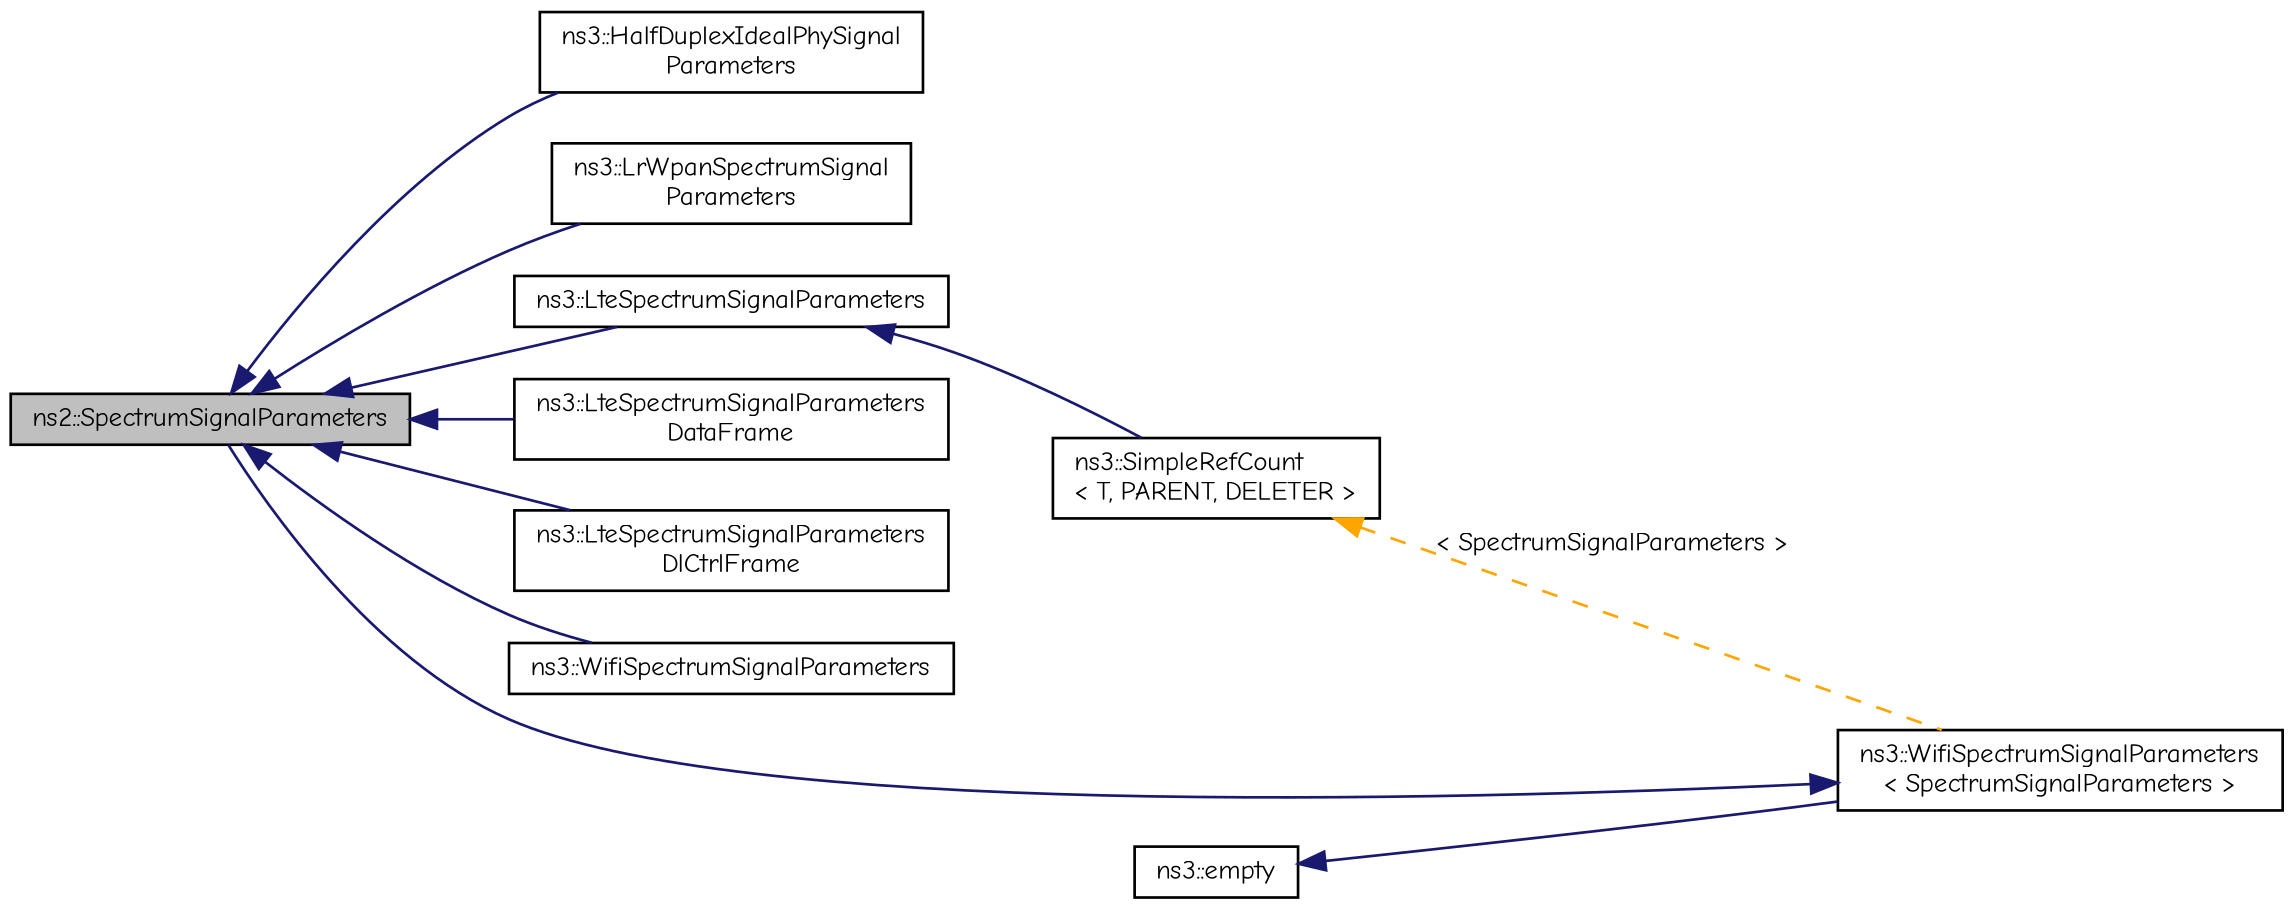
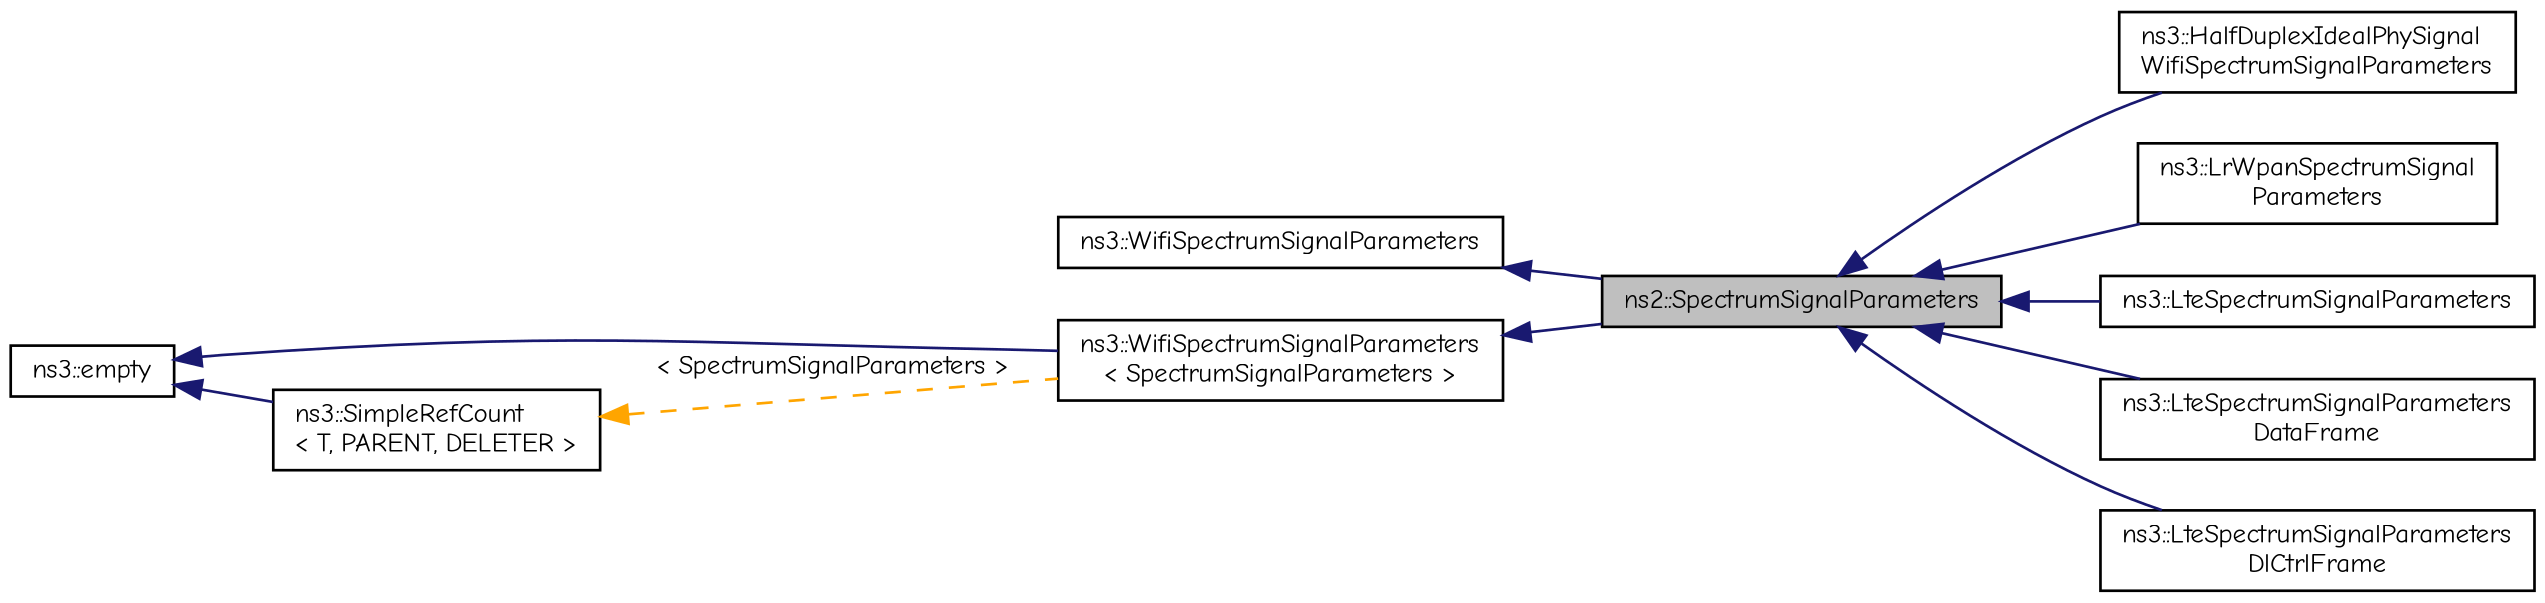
node "ns3::HalfDuplexIdealPhySignal Parameters": label "ns3::HalfDuplexIdealPhySignal Parameters" -> "ns3::HalfDuplexIdealPhySignal WifiSpectrumSignalParameters"
edge "ns3::SimpleRefCount < T, PARENT, DELETER >" -> "ns3::LteSpectrumSignalParameters": now "ns3::SimpleRefCount < T, PARENT, DELETER >" -> "ns3::empty"
edge "ns3::WifiSpectrumSignalParameters" -> "ns2::SpectrumSignalParameters": reversed
